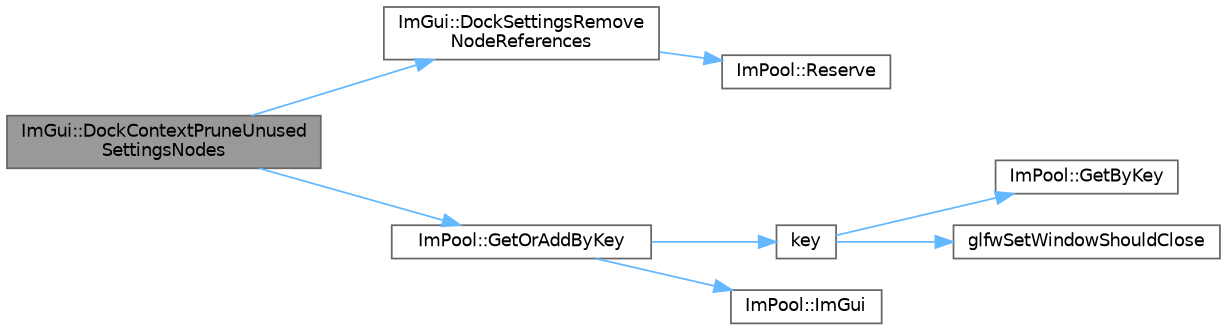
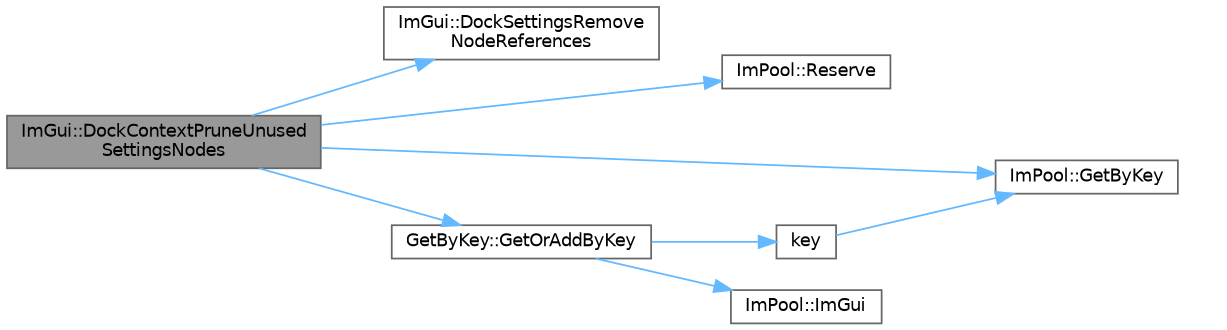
edge "ImGui::DockSettingsRemove NodeReferences" -> "ImPool::Reserve": now "ImGui::DockContextPruneUnused SettingsNodes" -> "ImPool::Reserve"
edge "ImGui::DockContextPruneUnused SettingsNodes" -> "ImPool::GetByKey": added
node "ImPool::GetOrAddByKey": label "ImPool::GetOrAddByKey" -> "GetByKey::GetOrAddByKey"
node "glfwSetWindowShouldClose": removed
